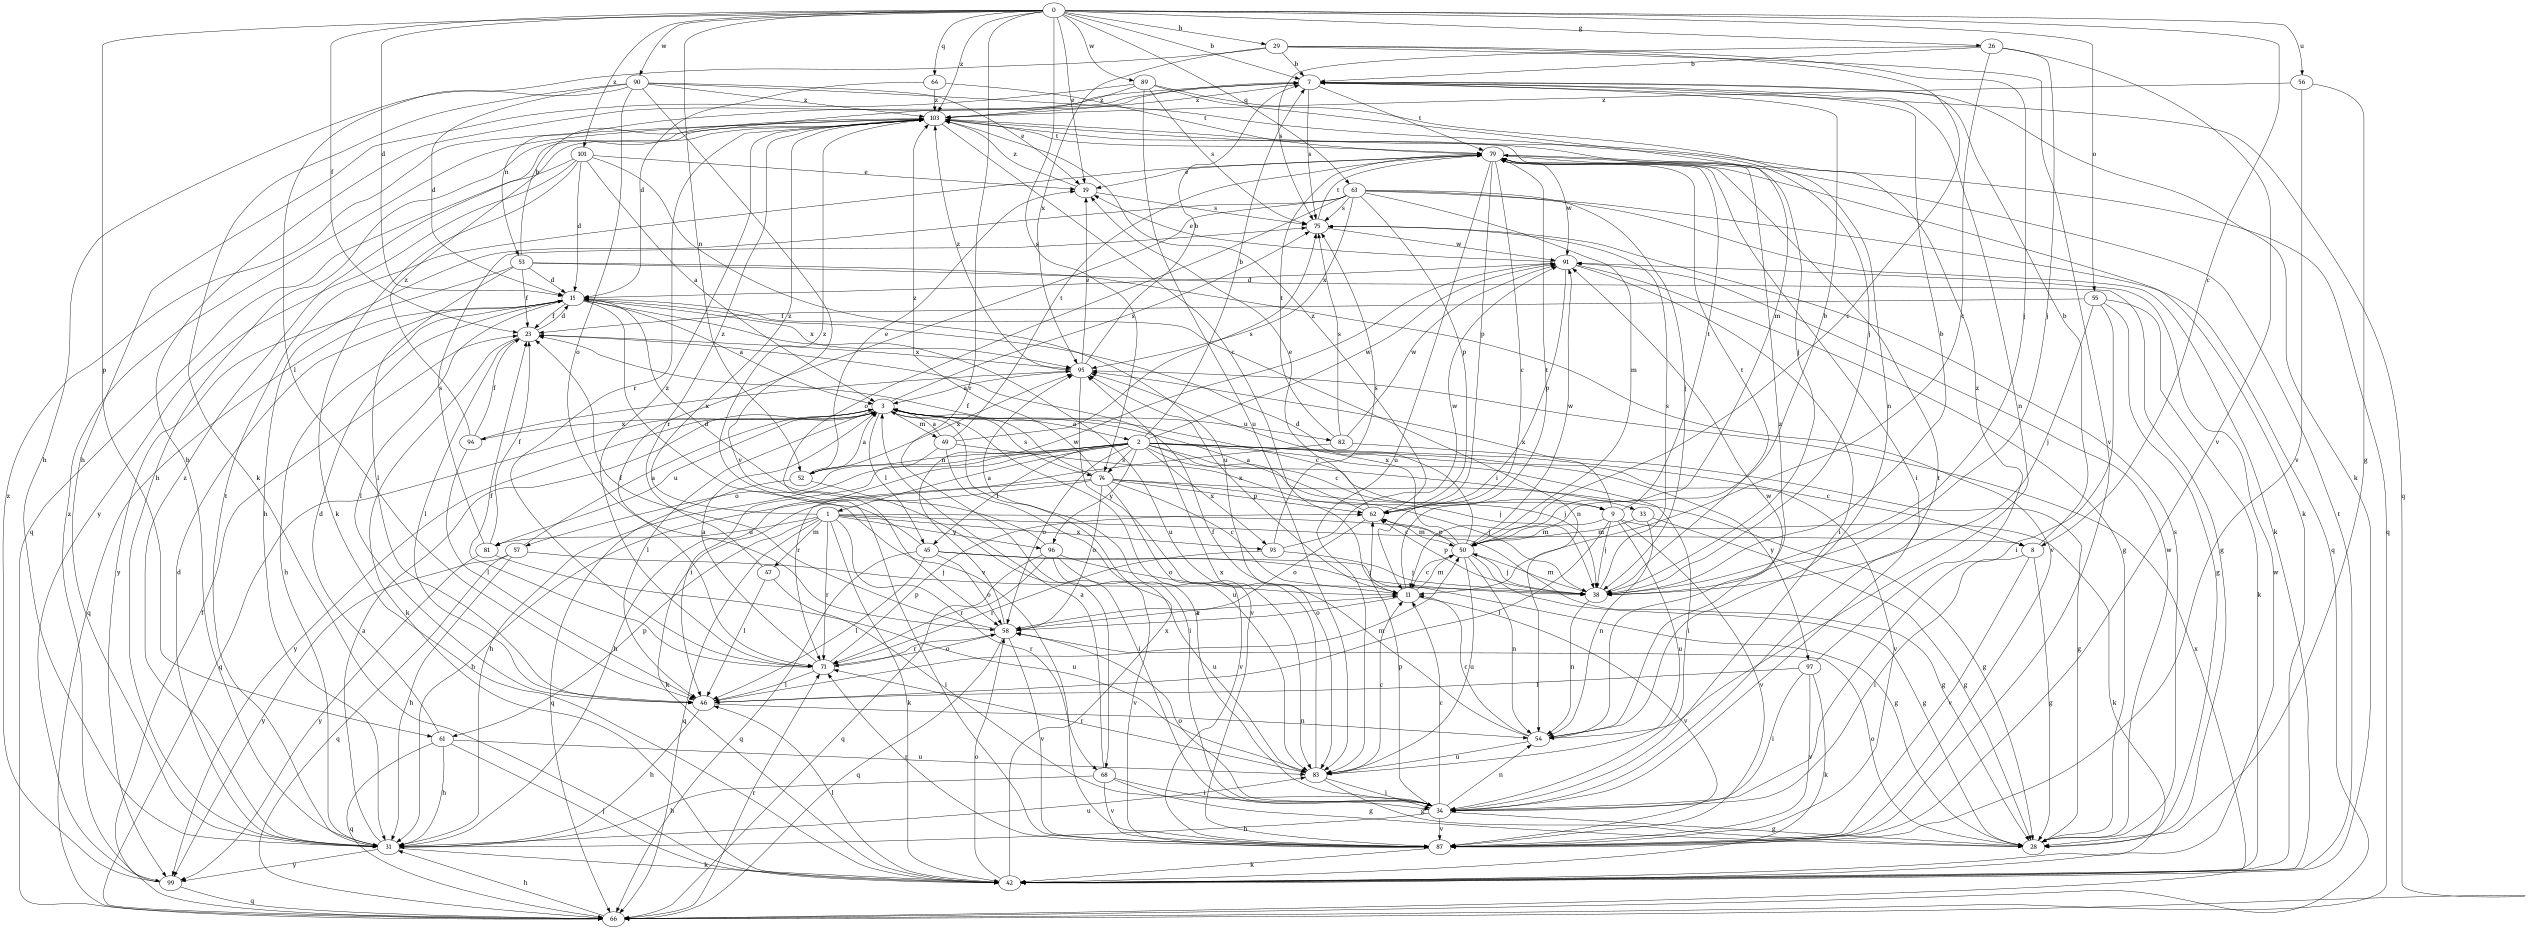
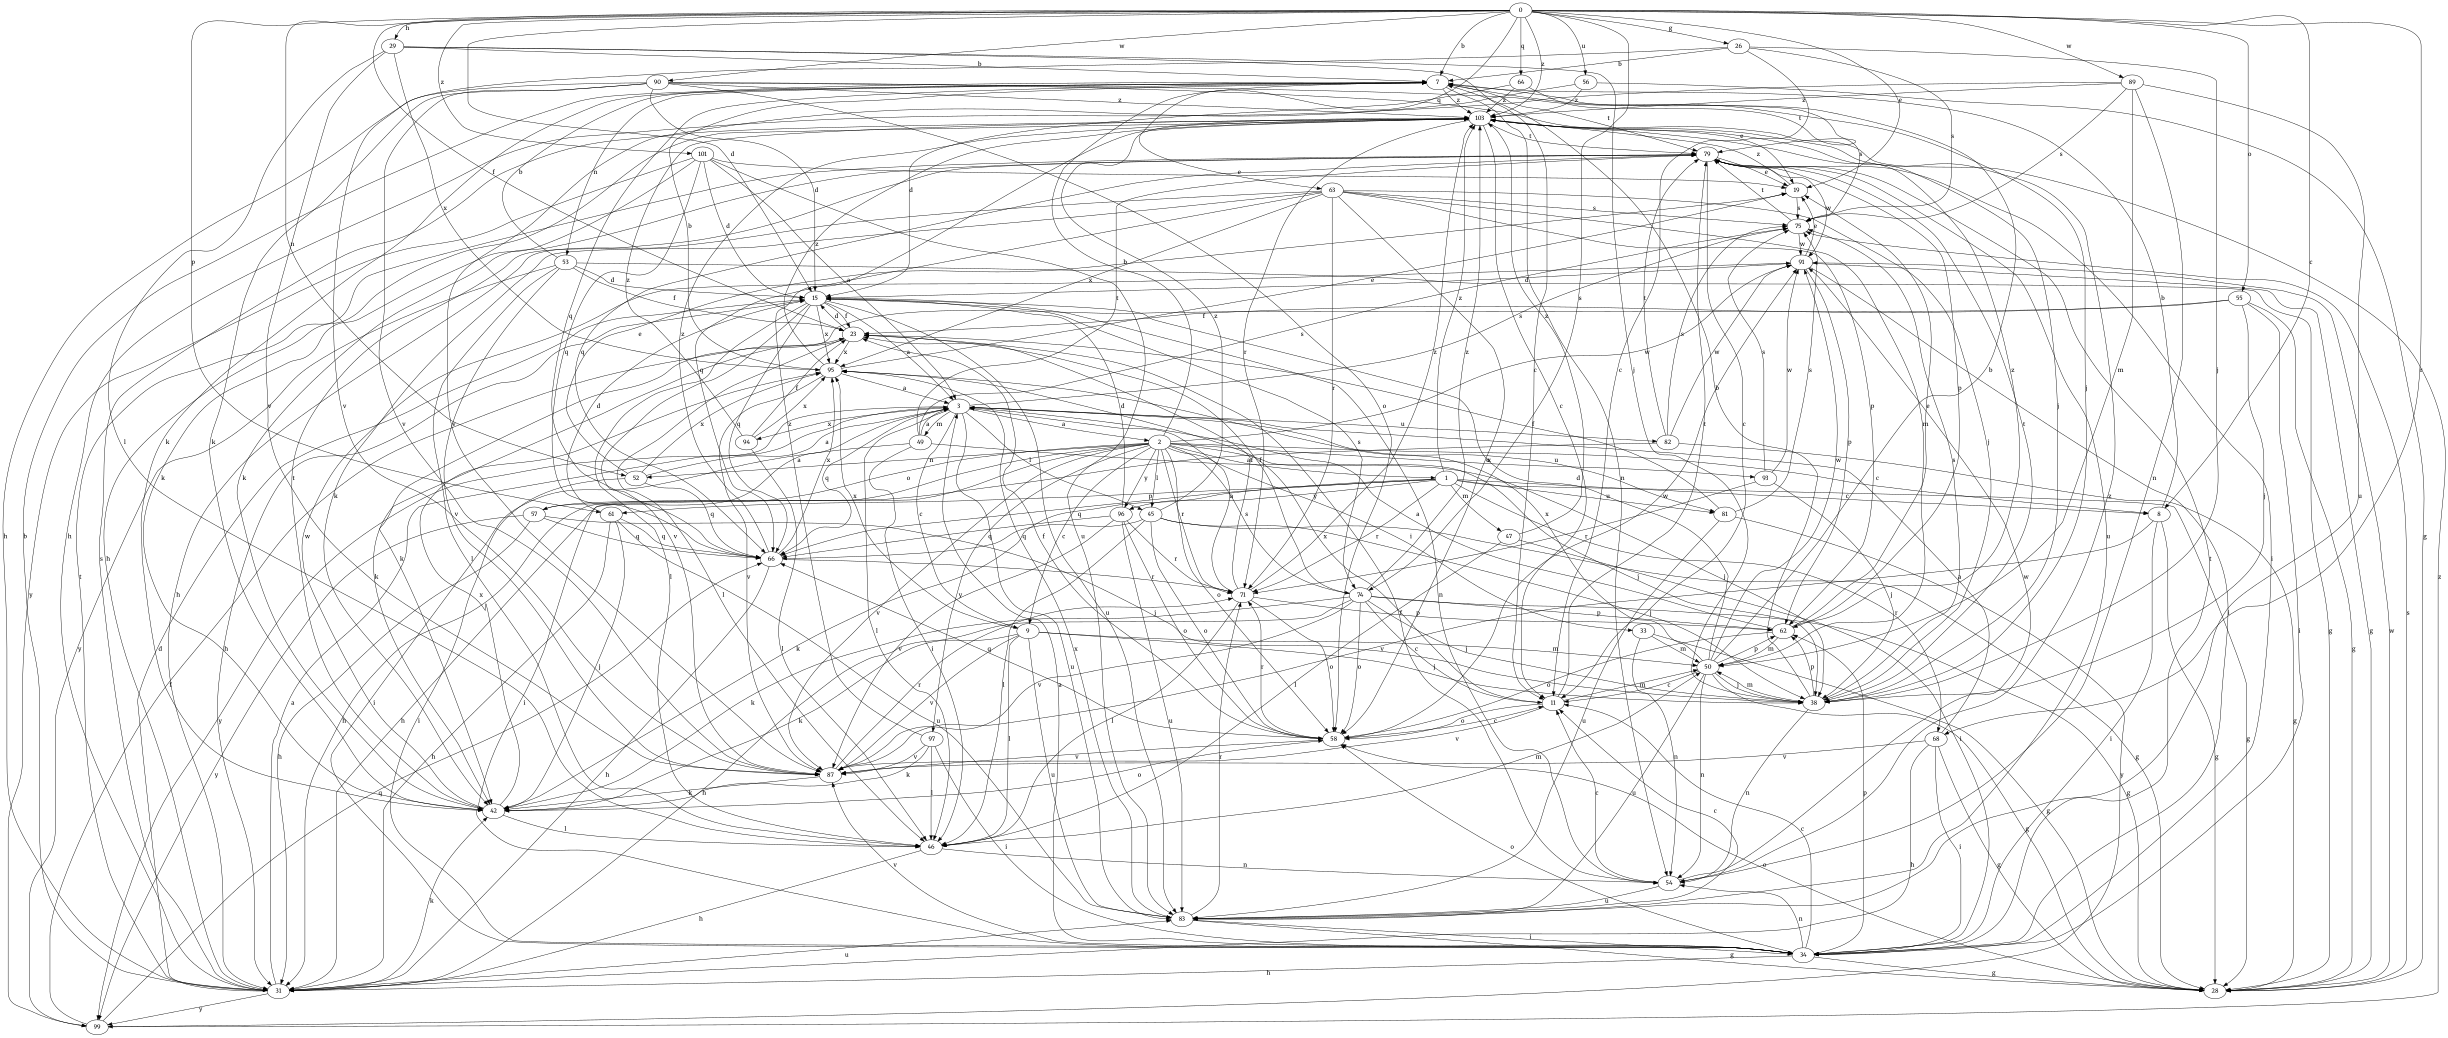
edge "9" -> "79": removed, label "t"
edge "3" -> "74": now "15" -> "74"
edge "31" -> "103": label "z" -> "s"
edge "1" -> "93": removed, label "x"
edge "96" -> "11": now "96" -> "58"
